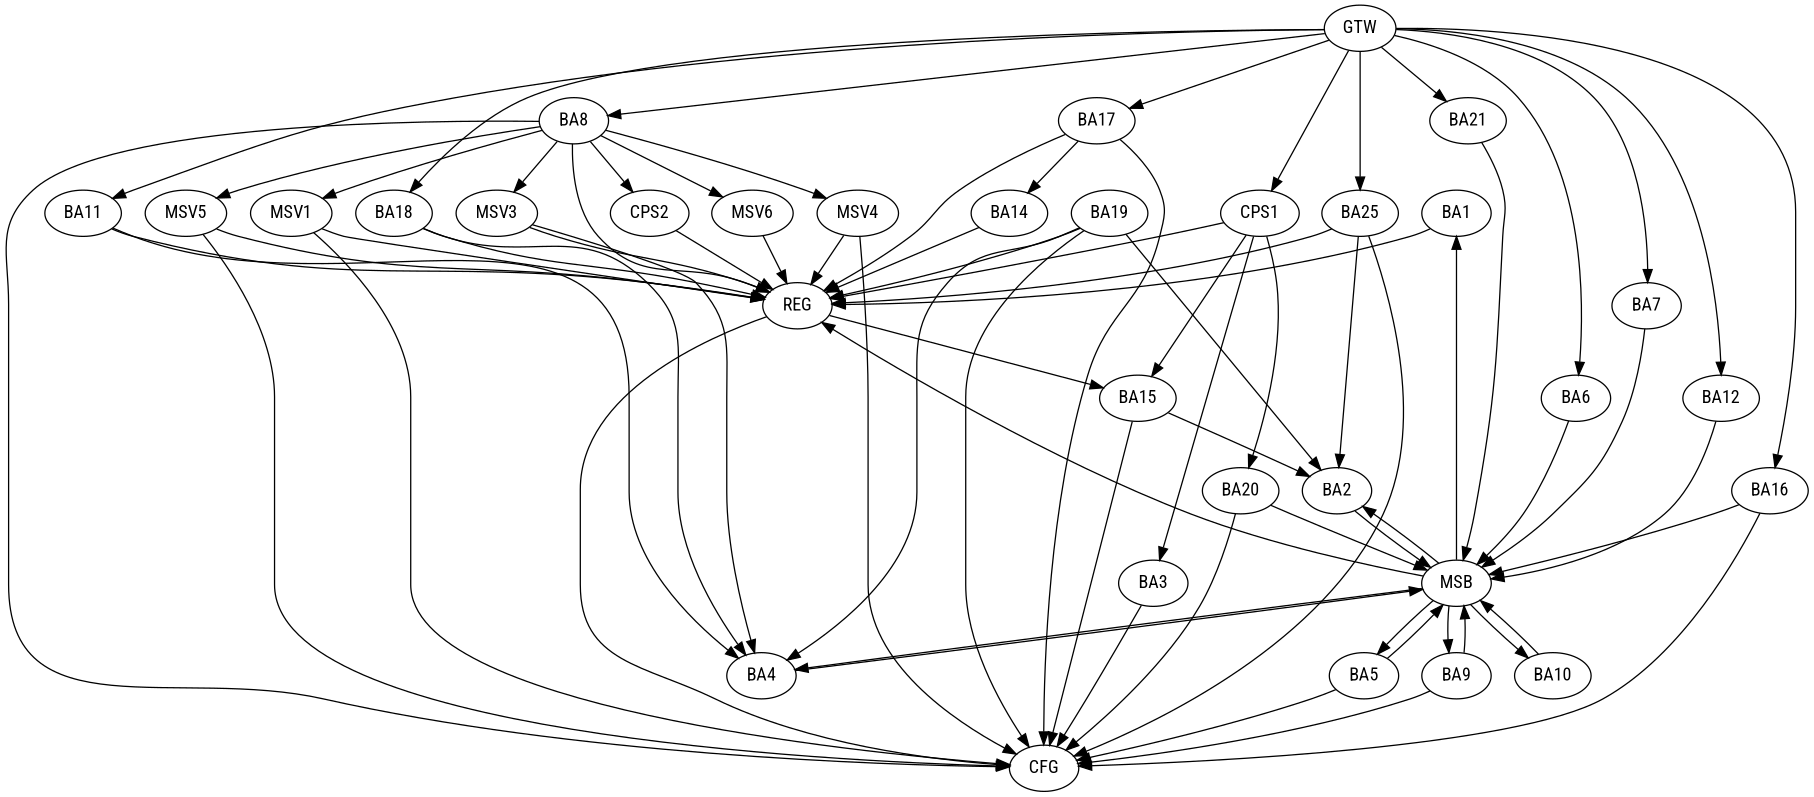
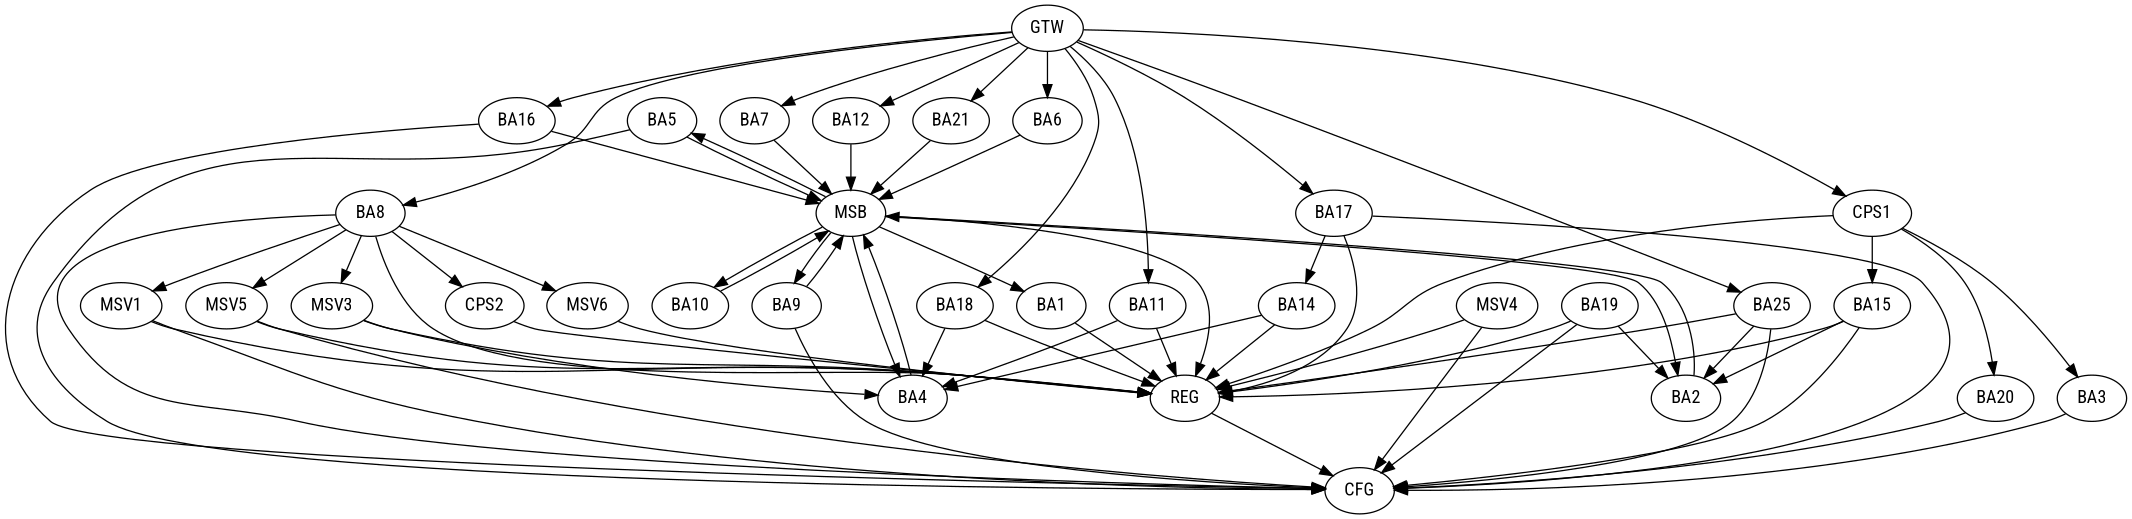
edge "BA8" -> "MSV4": removed
edge "REG" -> "BA15": reversed
edge "BA19" -> "BA4": now "BA14" -> "BA4"
edge "BA20" -> "MSB": removed
